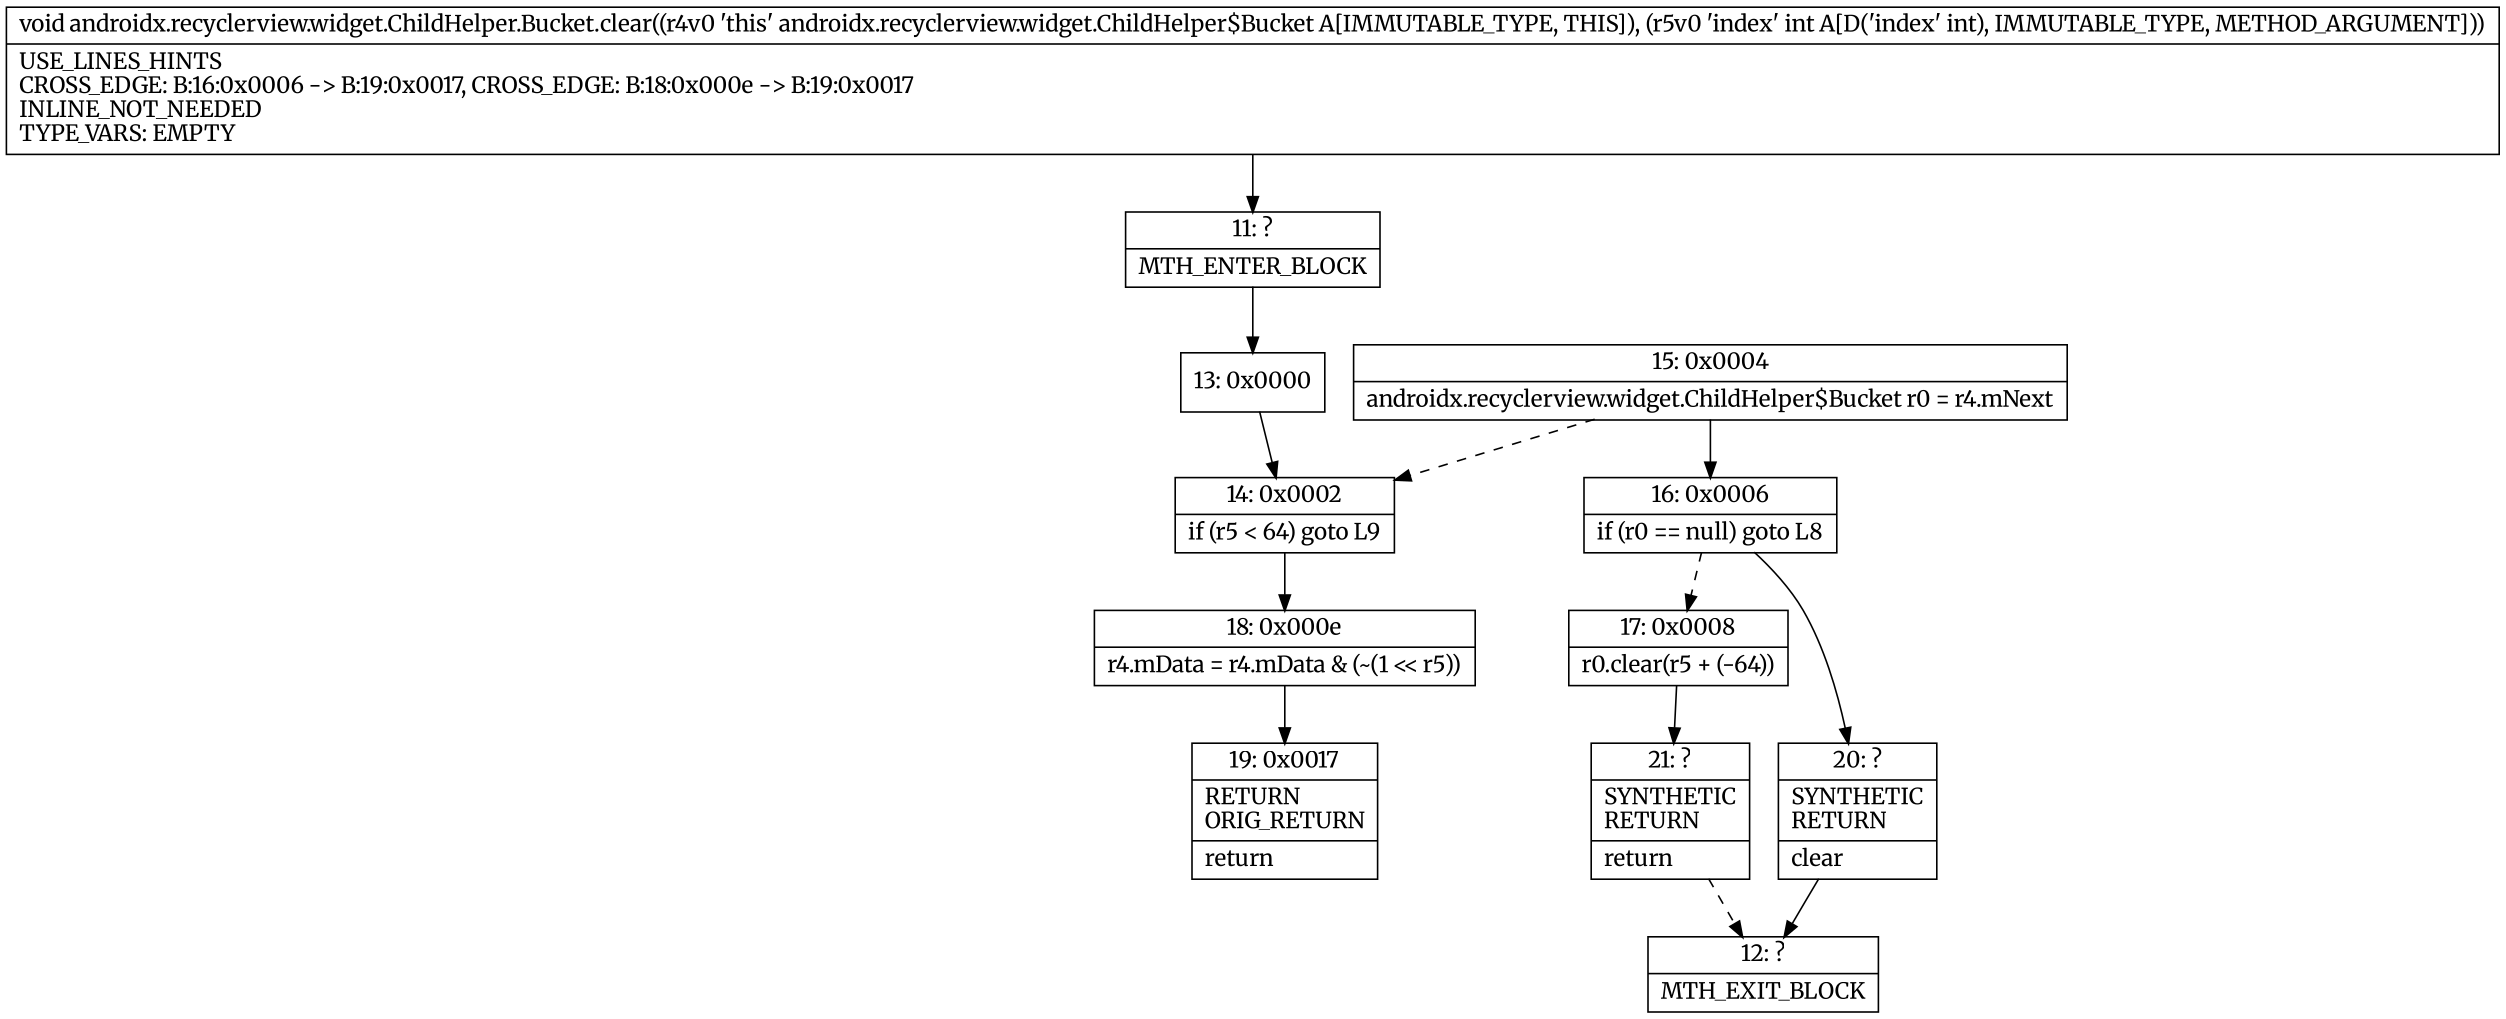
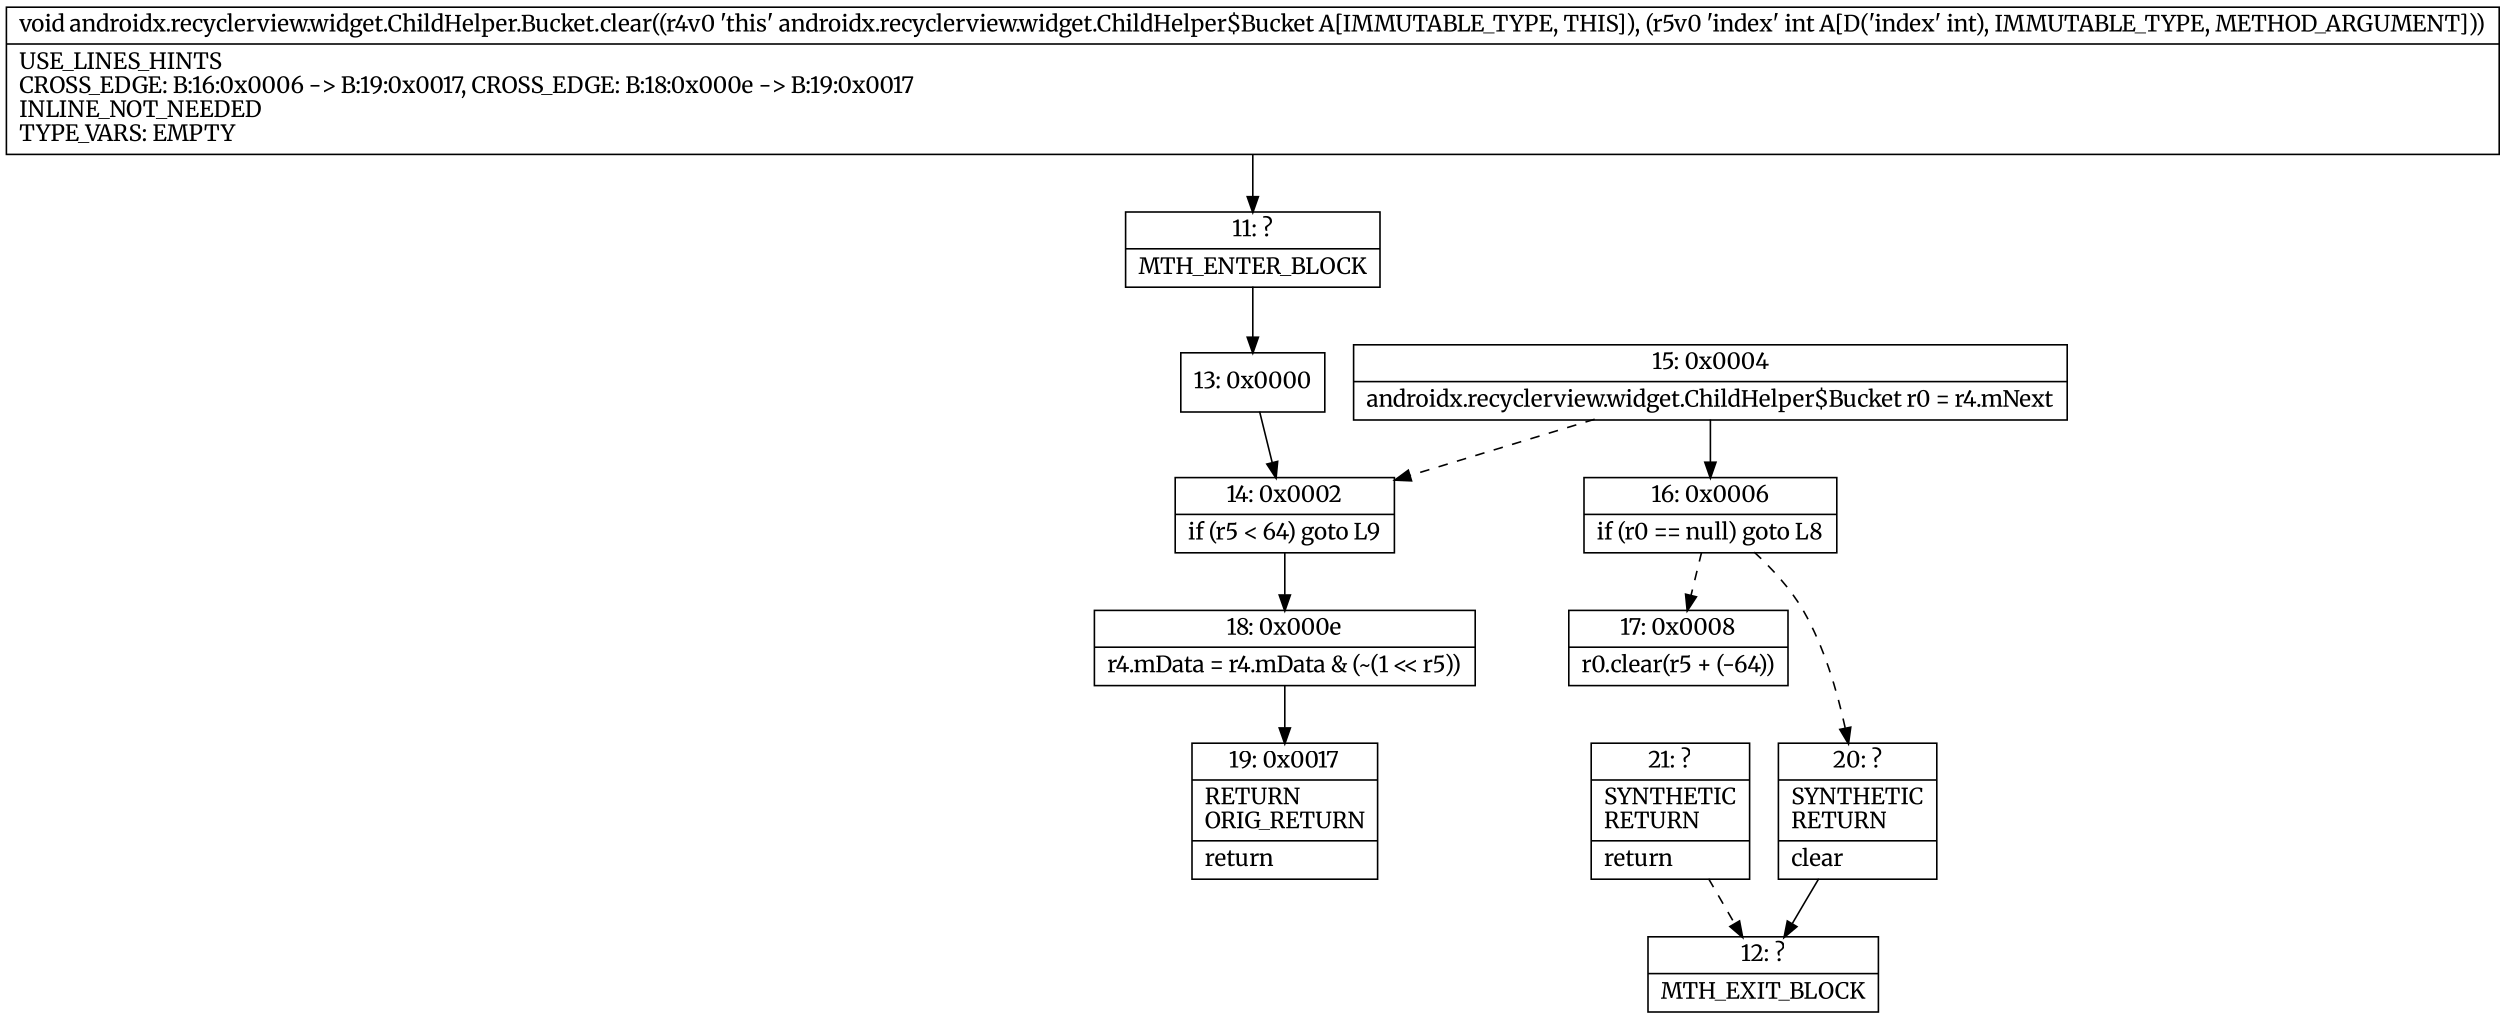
edge "16: 0x0006" -> "20: ?": style solid -> dashed
edge "17: 0x0008" -> "21: ?": removed
